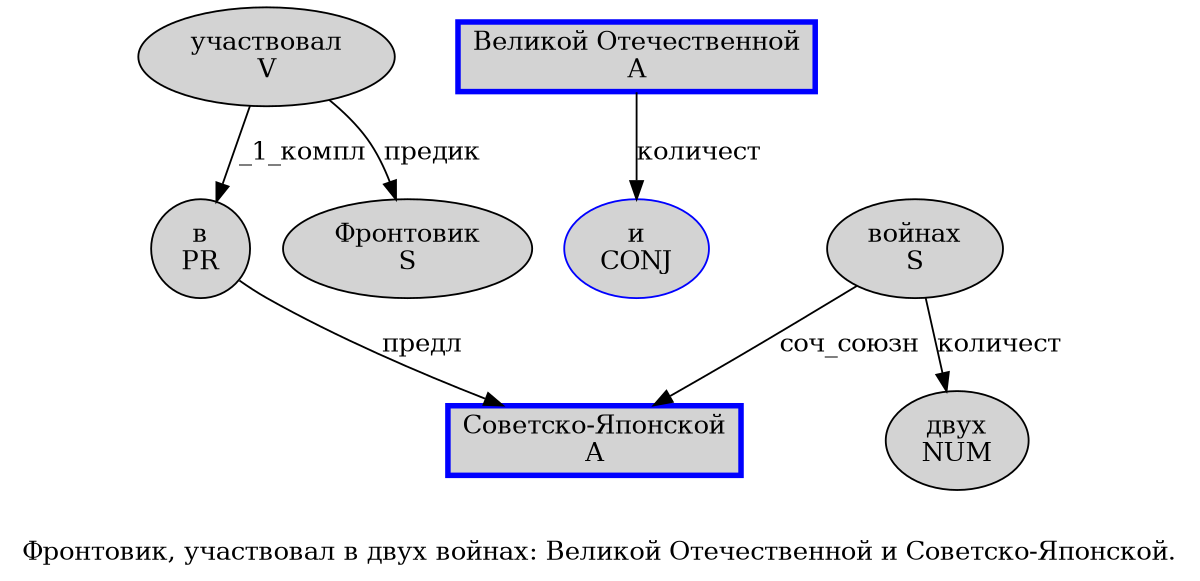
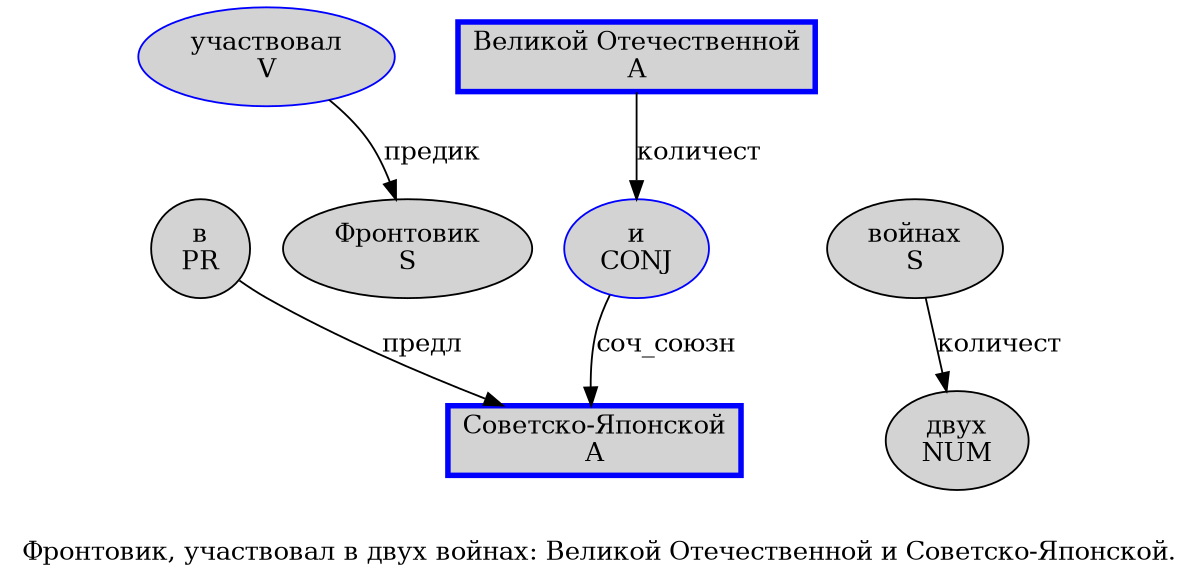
node "участвовал V": color black -> blue
edge "участвовал V" -> "в PR": removed, label "_1_компл"
edge "войнах S" -> "Советско-Японской A": now "и CONJ" -> "Советско-Японской A"
